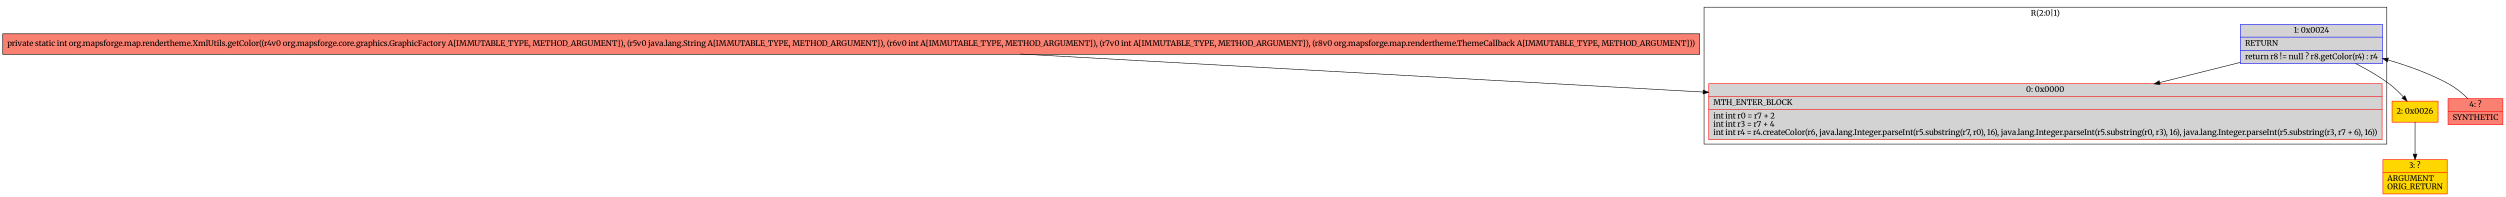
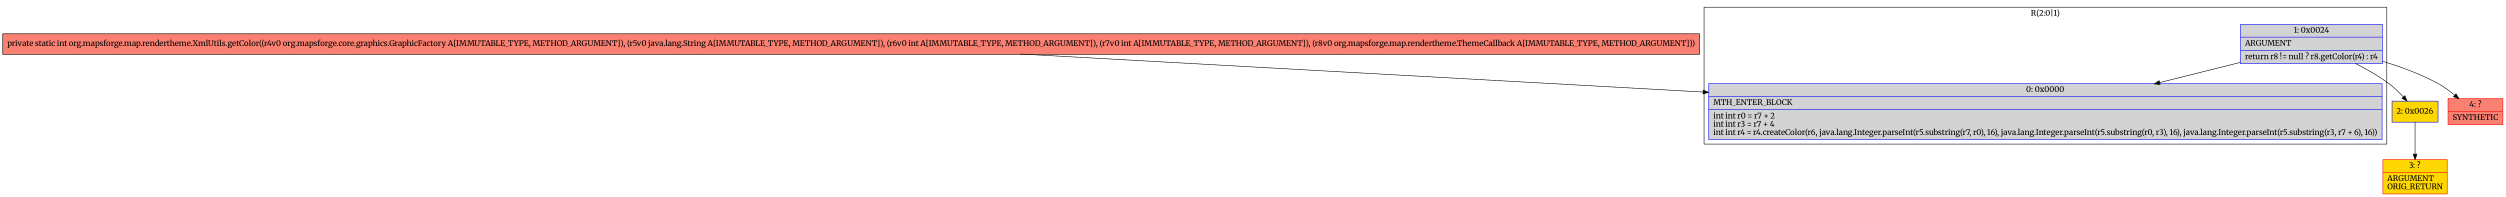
node "1: 0x0024": text "RETURN" -> "ARGUMENT"
edge "4: ?" -> "1: 0x0024": reversed
node "0: 0x0000": color red -> blue
node "2: 0x0026": color red -> blue
